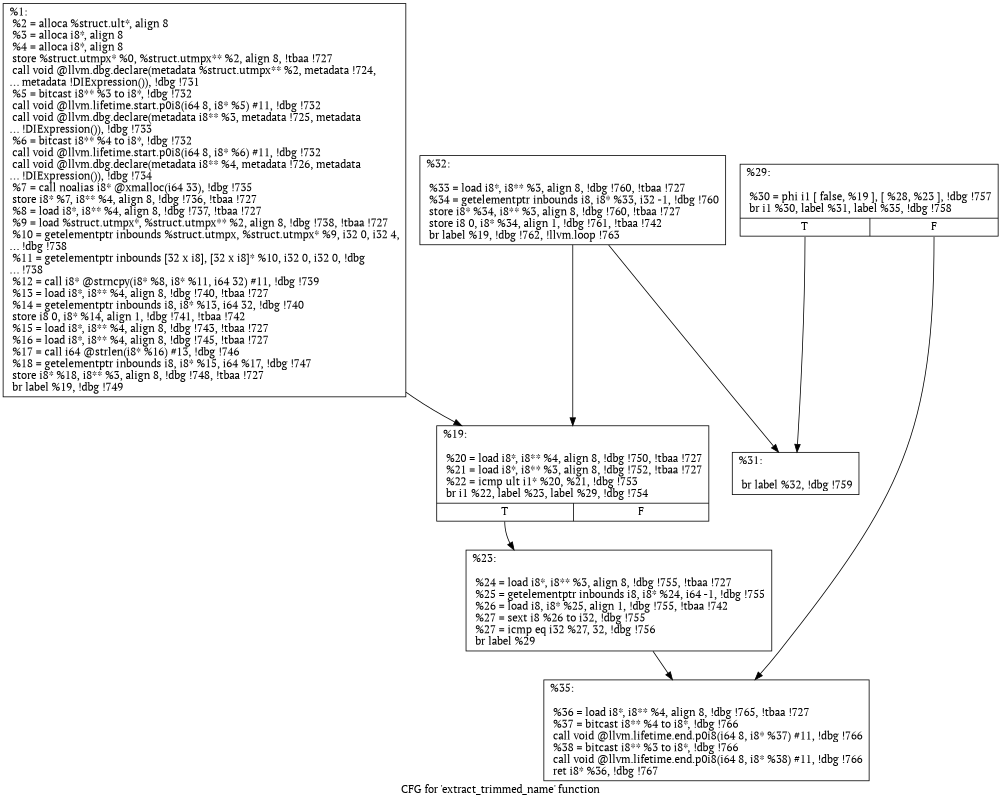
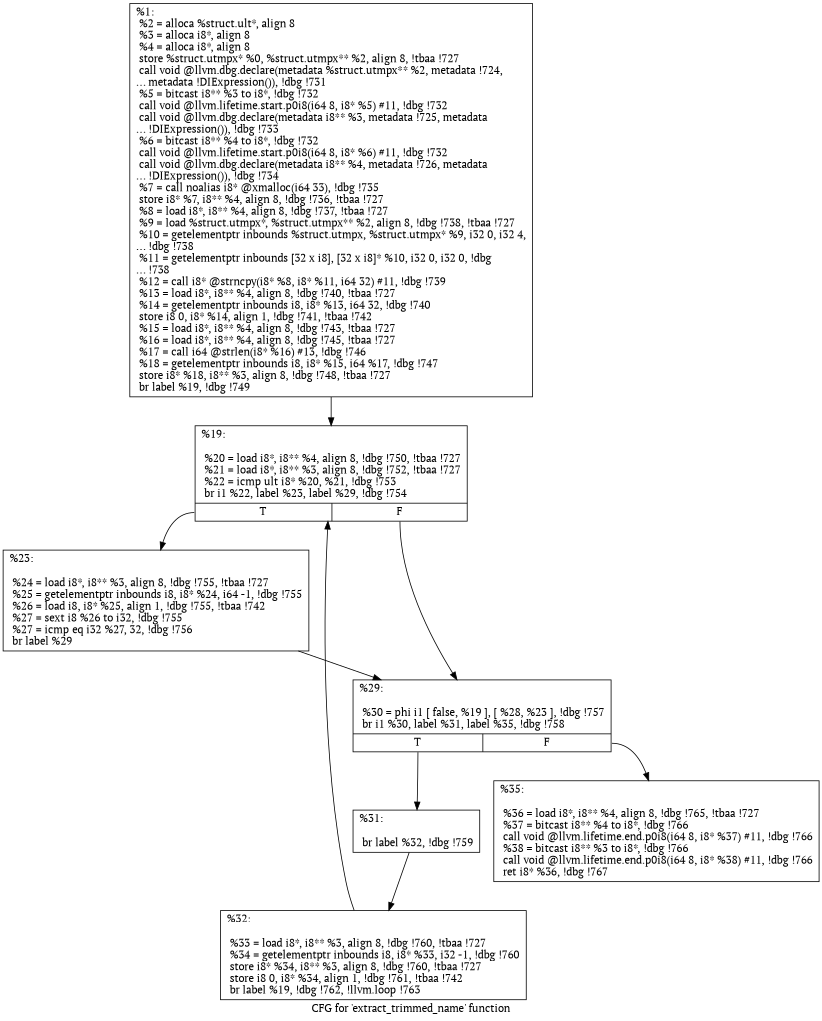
edge "%32:" -> "%31:": reversed
node "%19:": text "%22 = icmp ult i1* %20, %21, !dbg !753" -> "%22 = icmp ult i8* %20, %21, !dbg !753"
edge "%19:" -> "%29:": added
edge "%23:" -> "%35:": now "%23:" -> "%29:"
